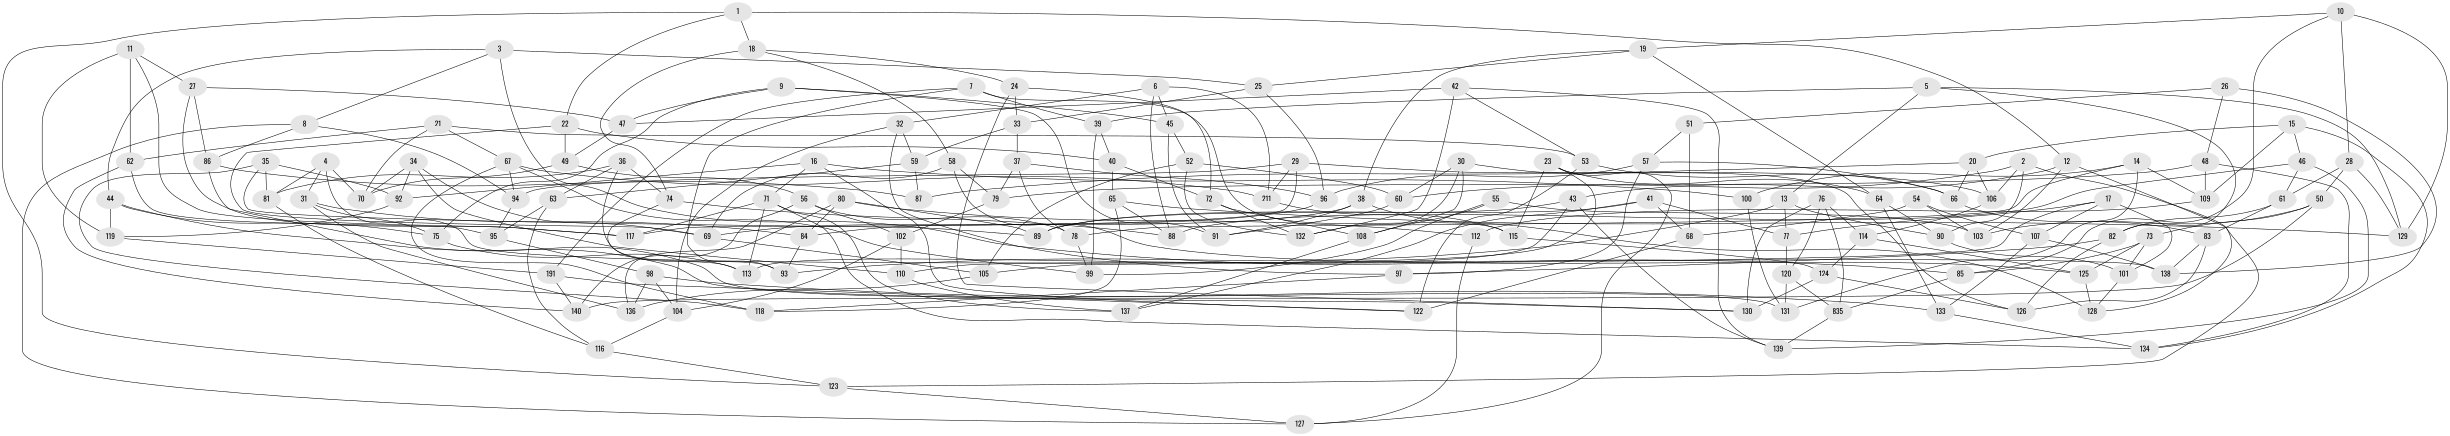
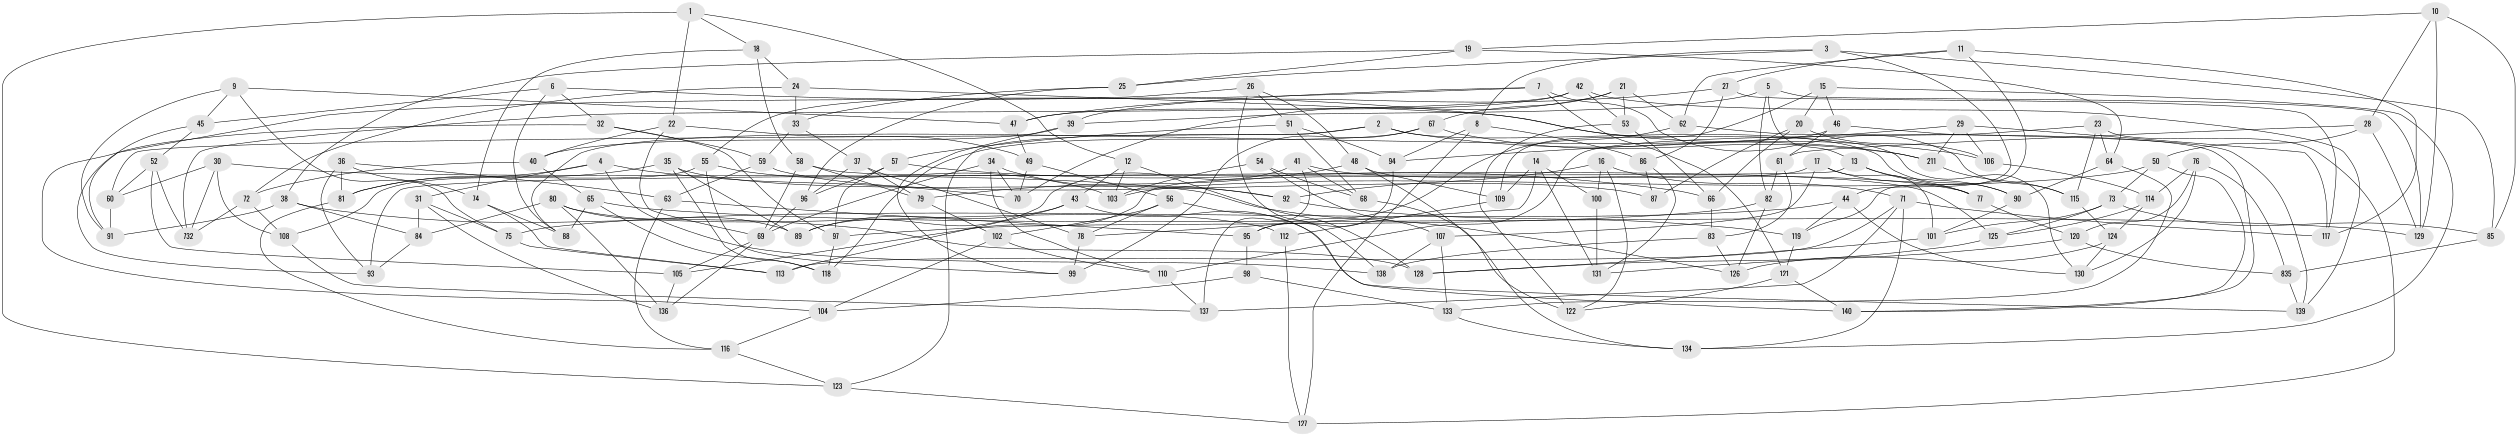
edge "26" -- "55": added
edge "67" -- "94": now "51" -- "94"
node "132": label "132" -> "732"
node "191": label "191" -> "121"
edge "98" -- "136": now "69" -- "136"
